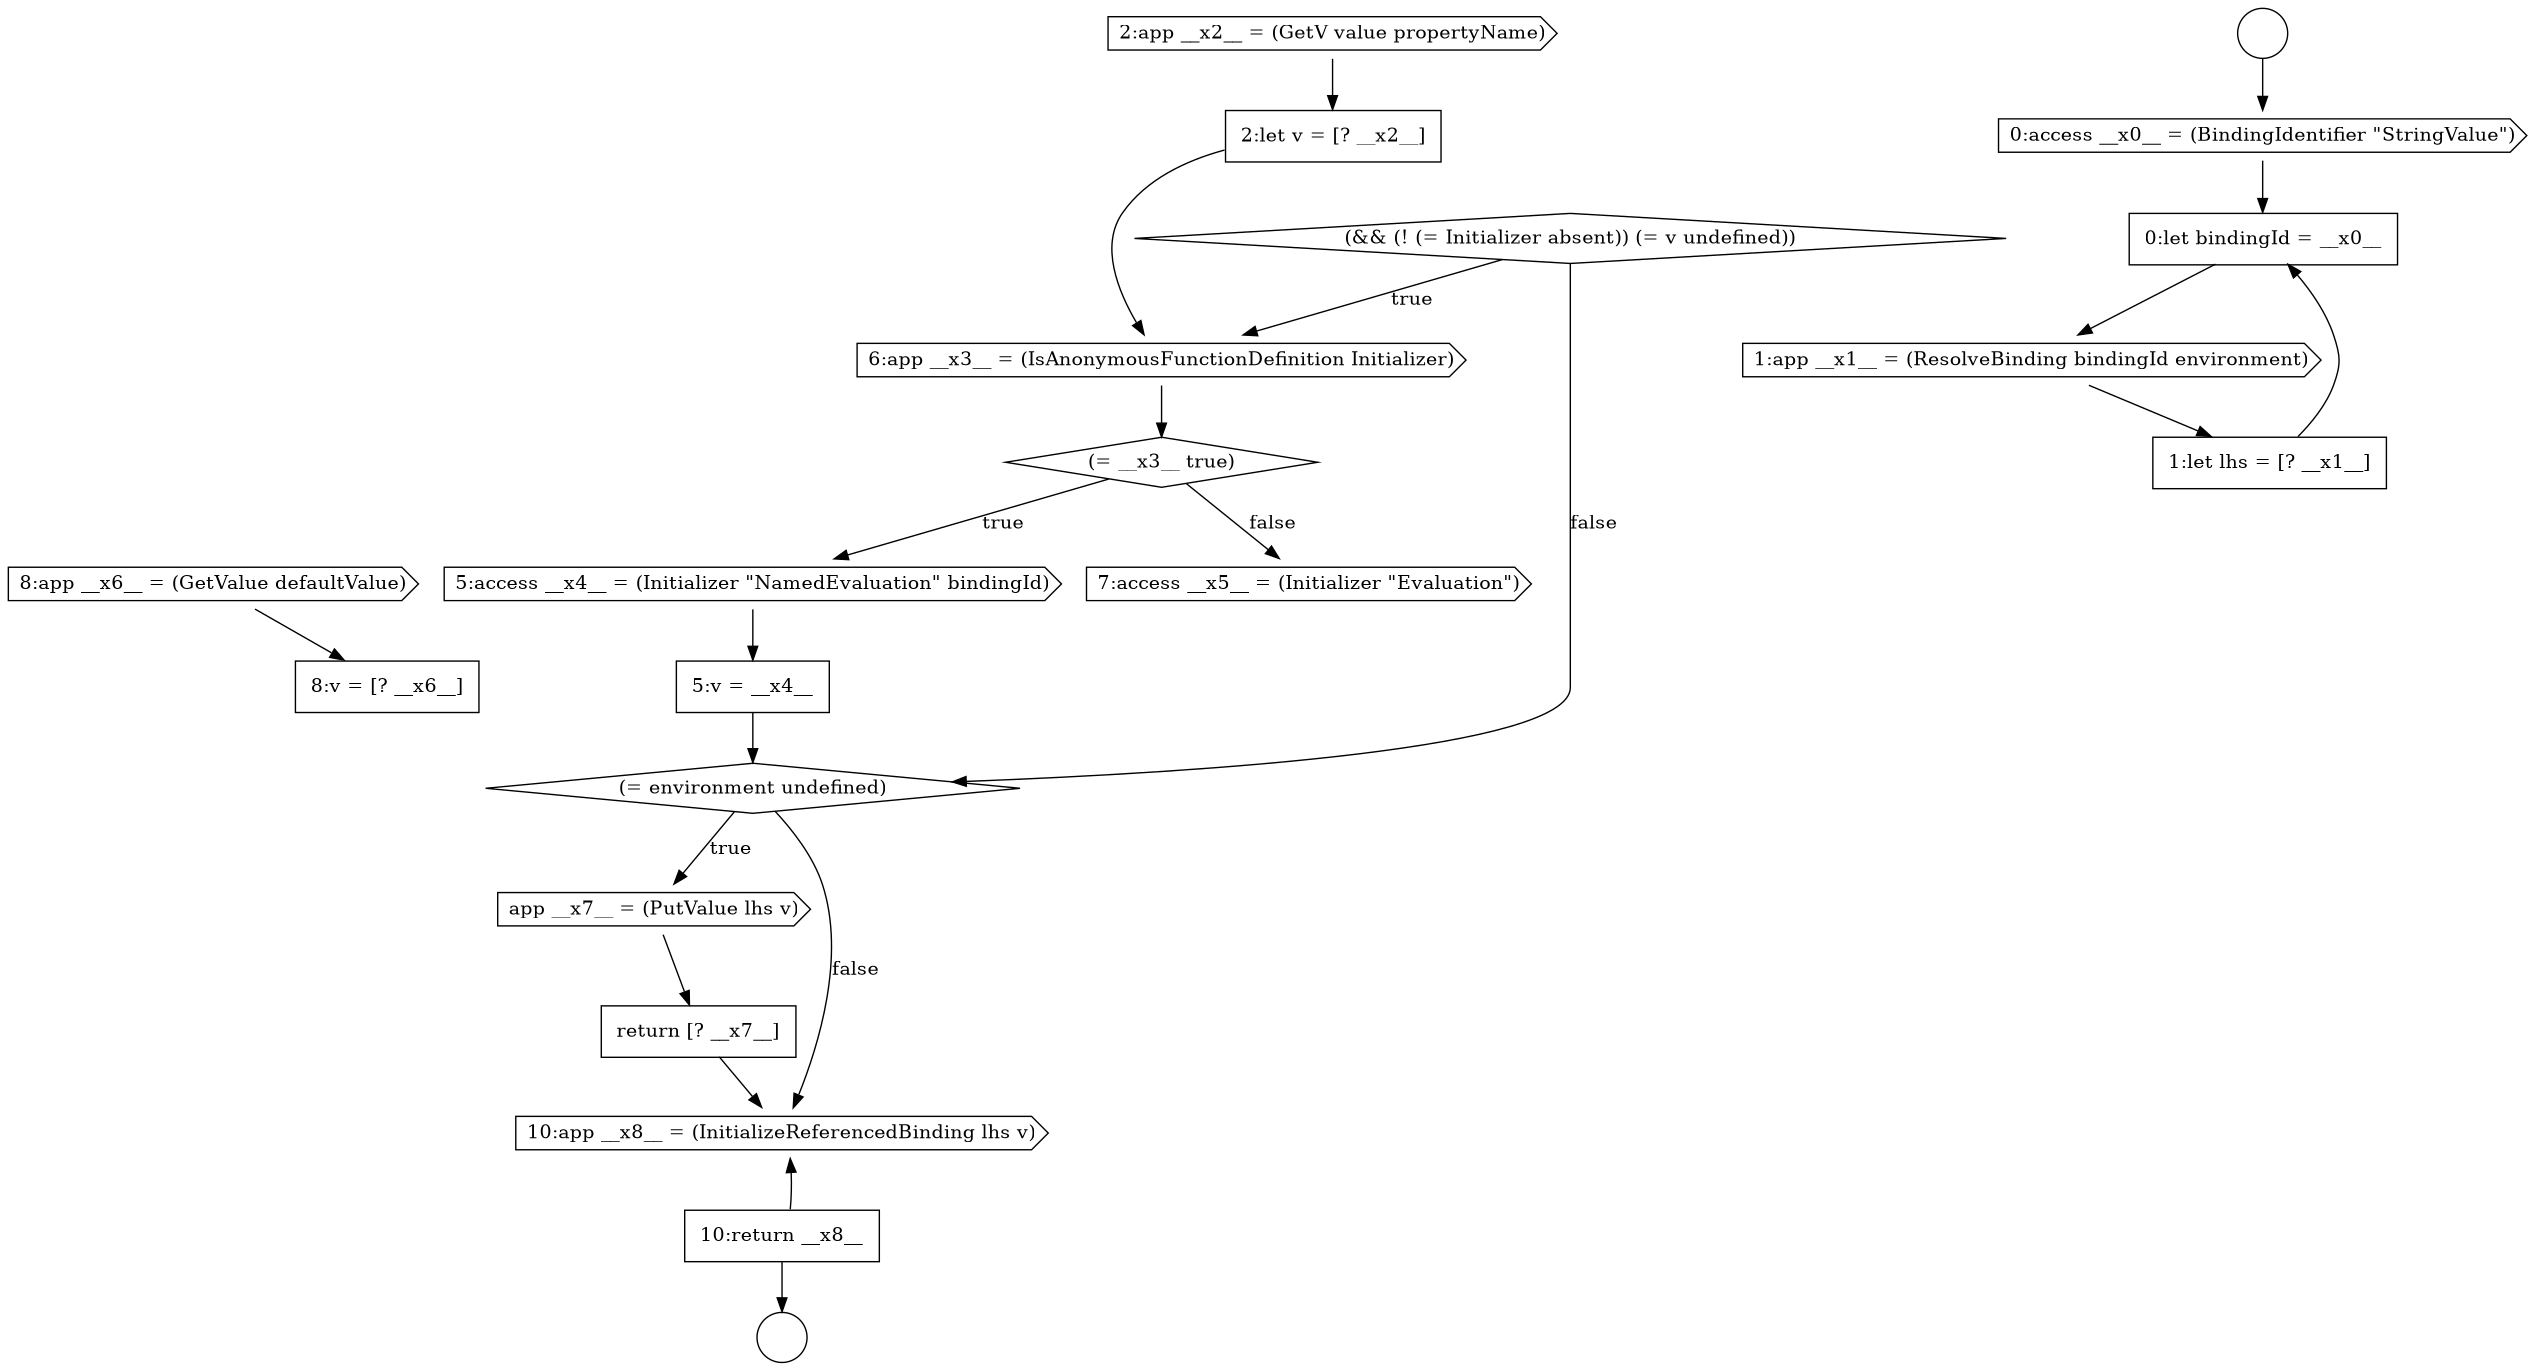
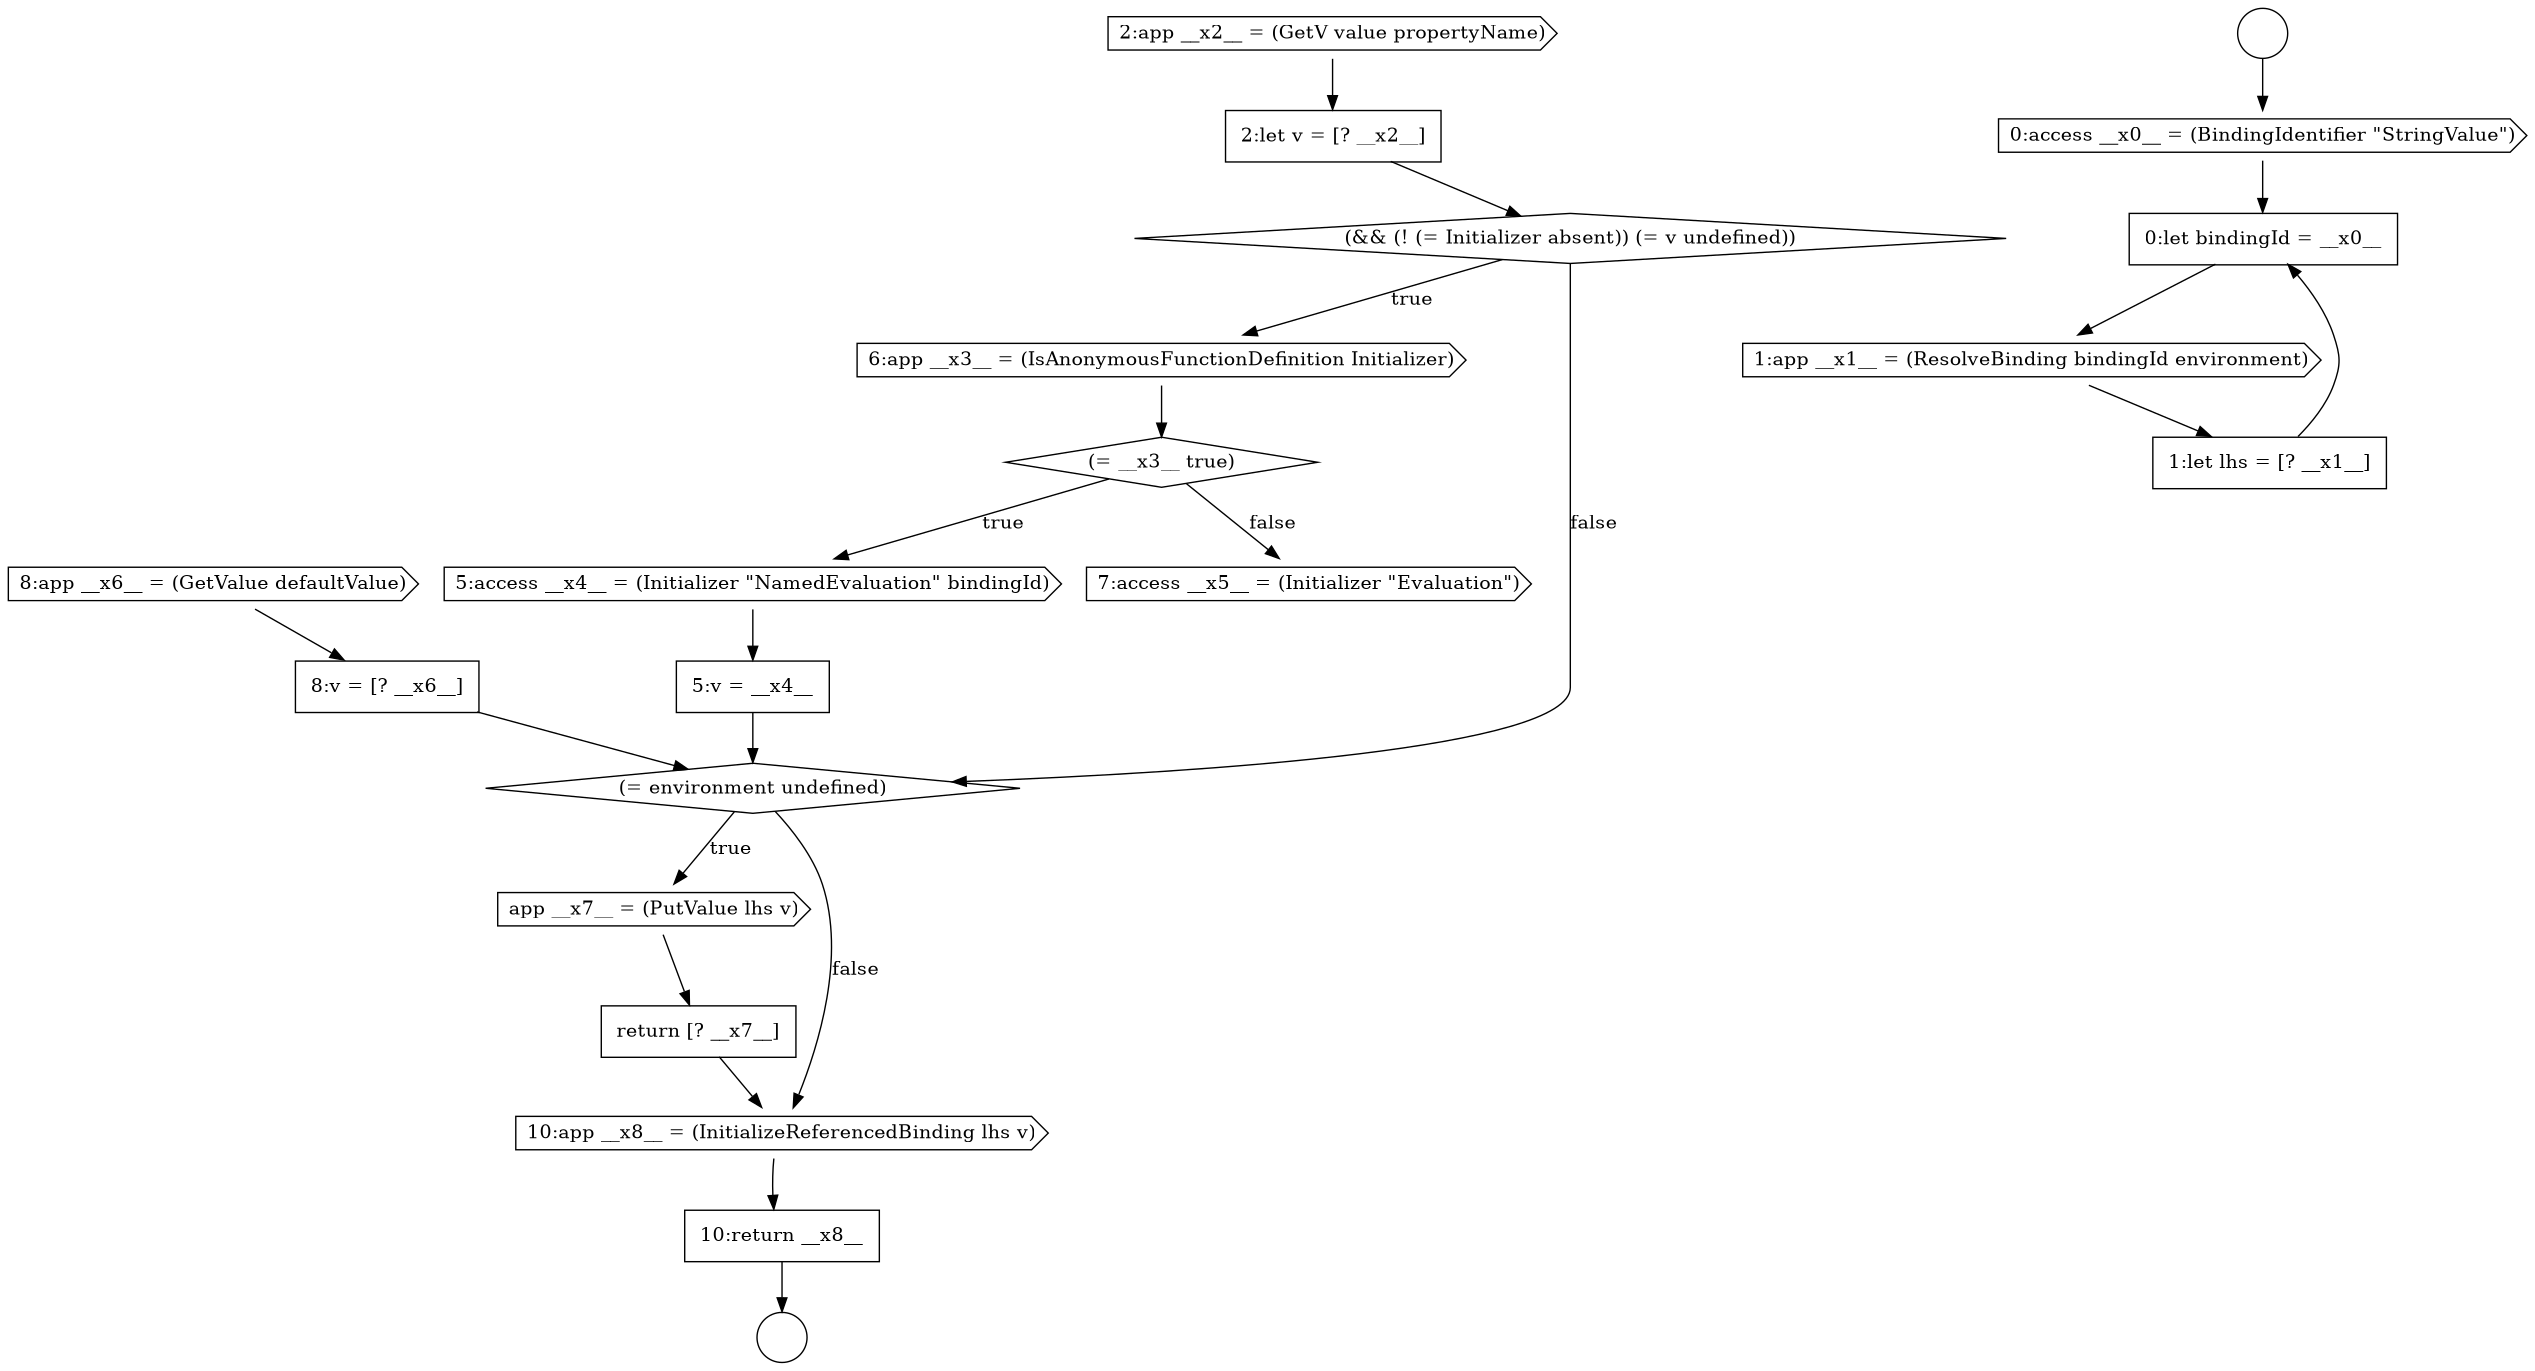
edge "2:let v = [? __x2__]" -> "6:app __x3__ = (IsAnonymousFunctionDefinition Initializer)": now "2:let v = [? __x2__]" -> "(&& (! (= Initializer absent)) (= v undefined))"
edge "8:v = [? __x6__]" -> "(= environment undefined)": added
edge "10:return __x8__" -> "10:app __x8__ = (InitializeReferencedBinding lhs v)": reversed
